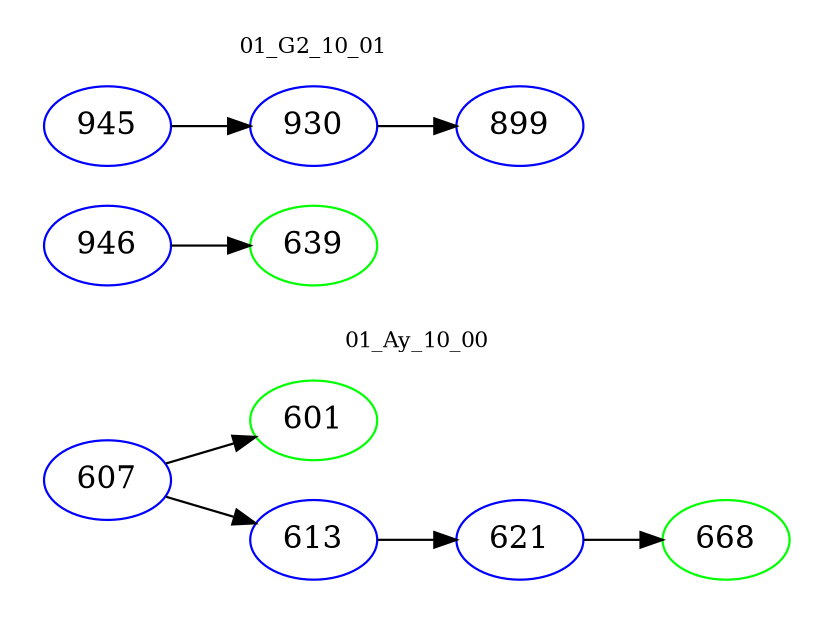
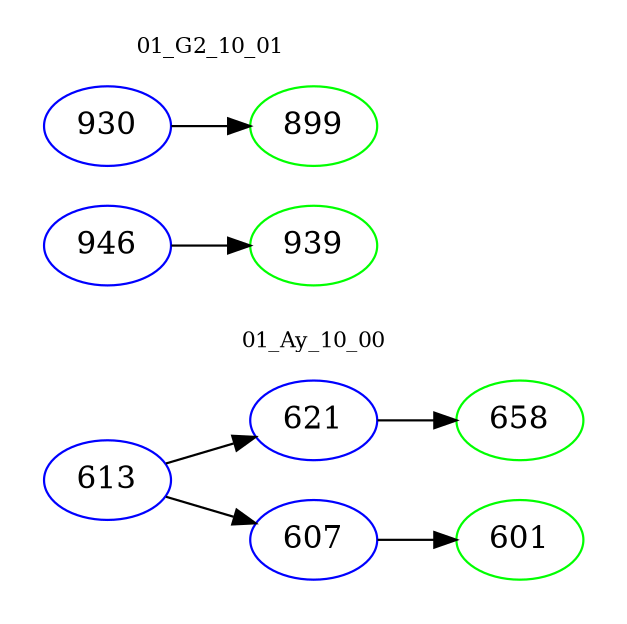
node "945": removed
node "899": color blue -> green
node "639": label "639" -> "939"
edge "607" -> "613": reversed
node "668": label "668" -> "658"
